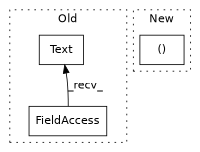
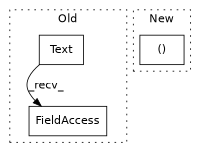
edge "FieldAccess" -> "Text": reversed
